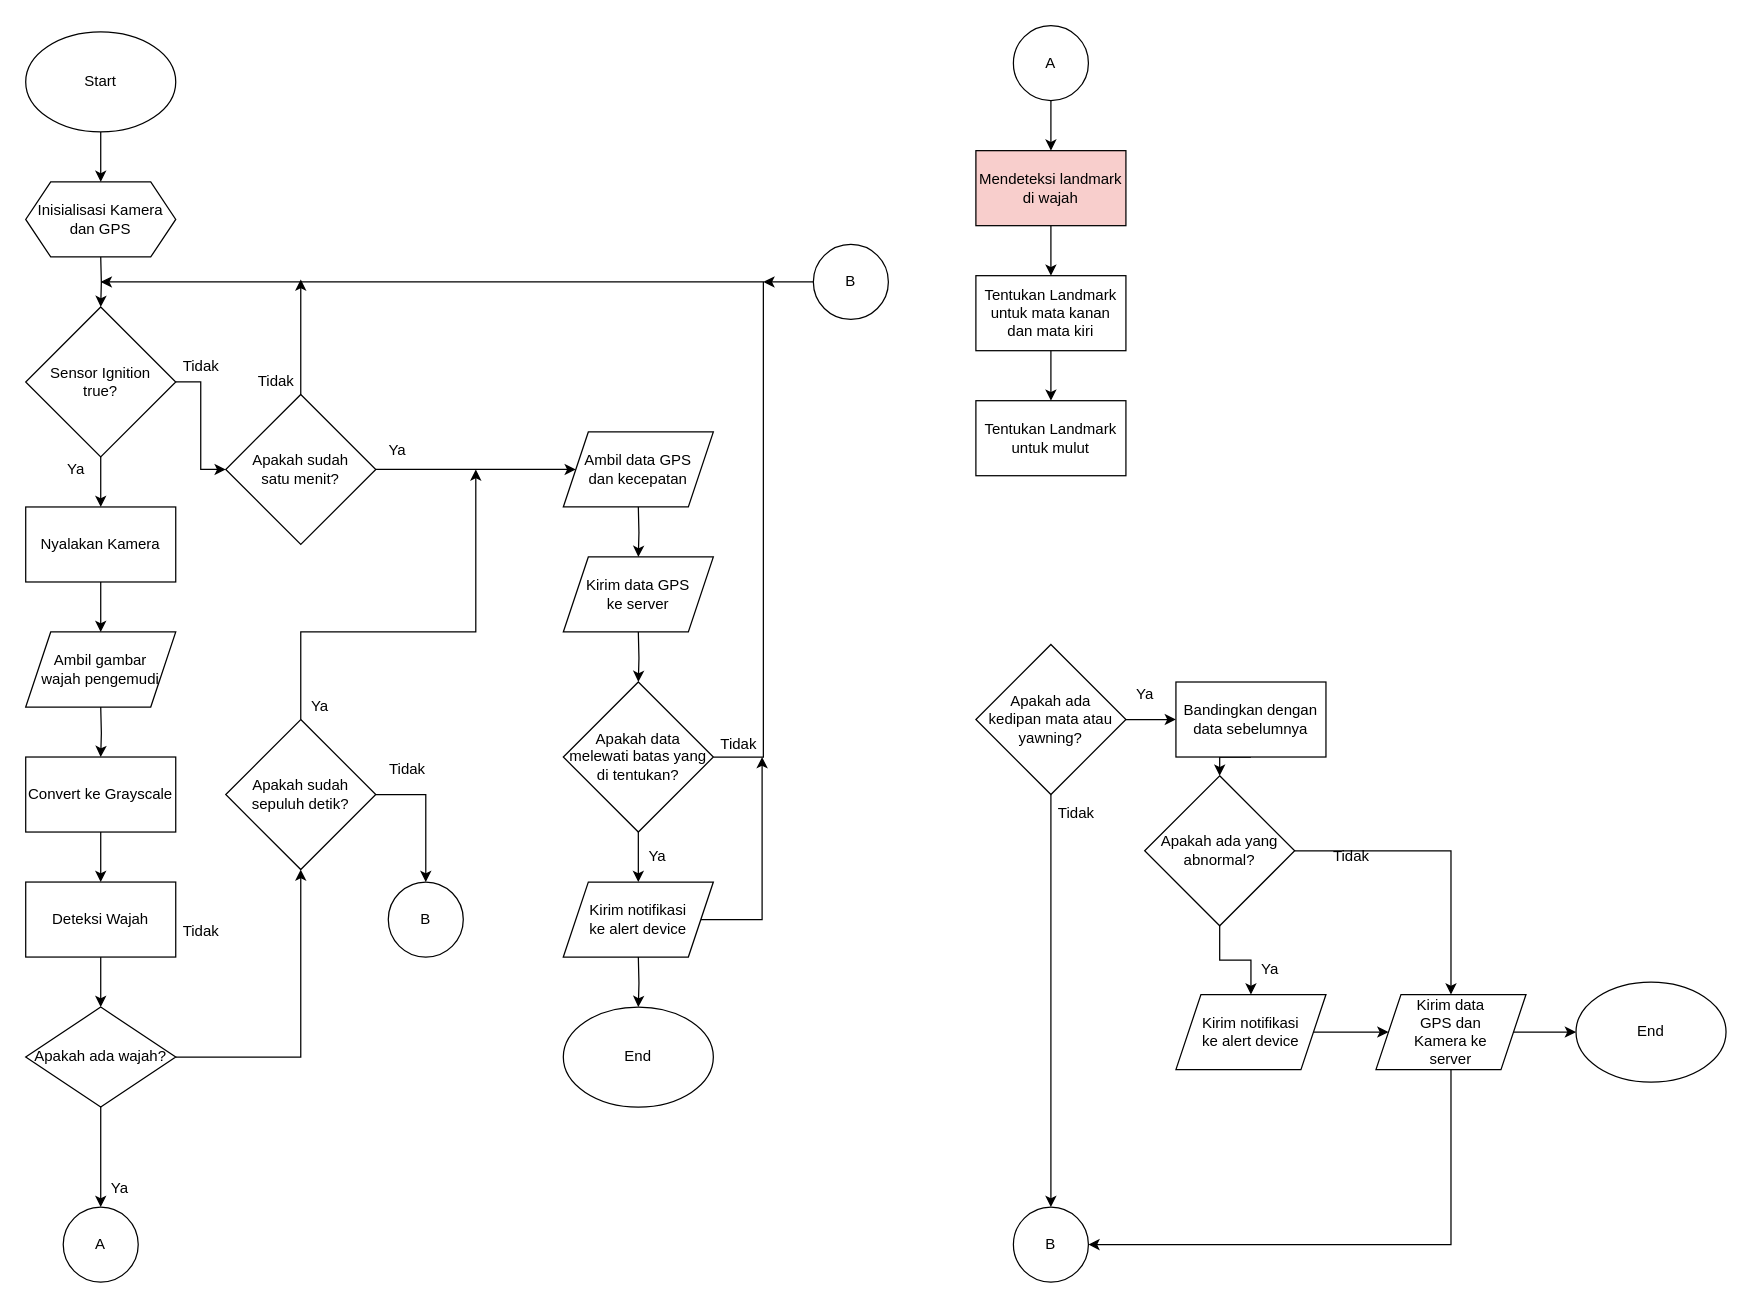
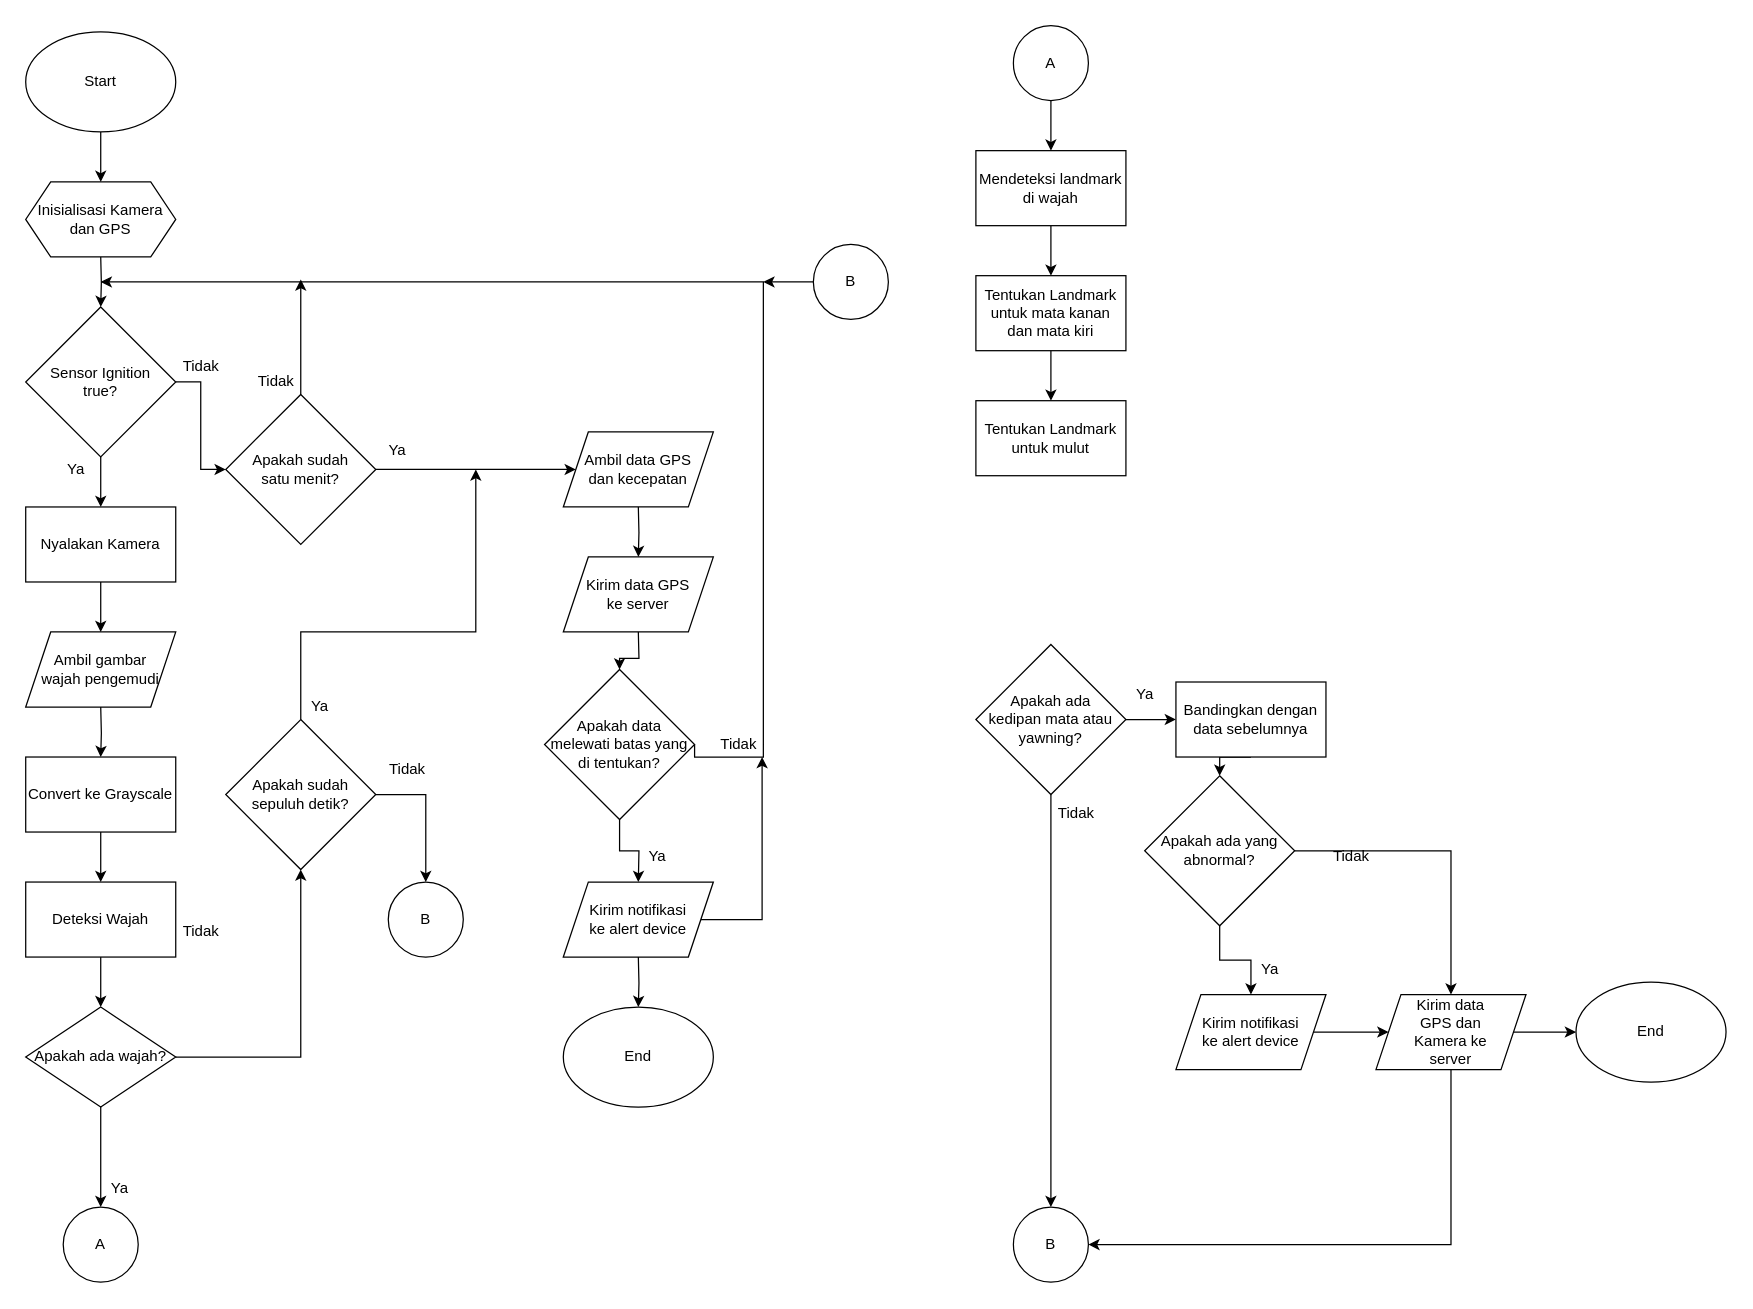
node "Mendeteksi landmark di wajah": fillcolor #f8cecc -> #ffffff
node "Apakah data melewati batas yang di tentukan?": moved (638, 757) -> (619, 744)
